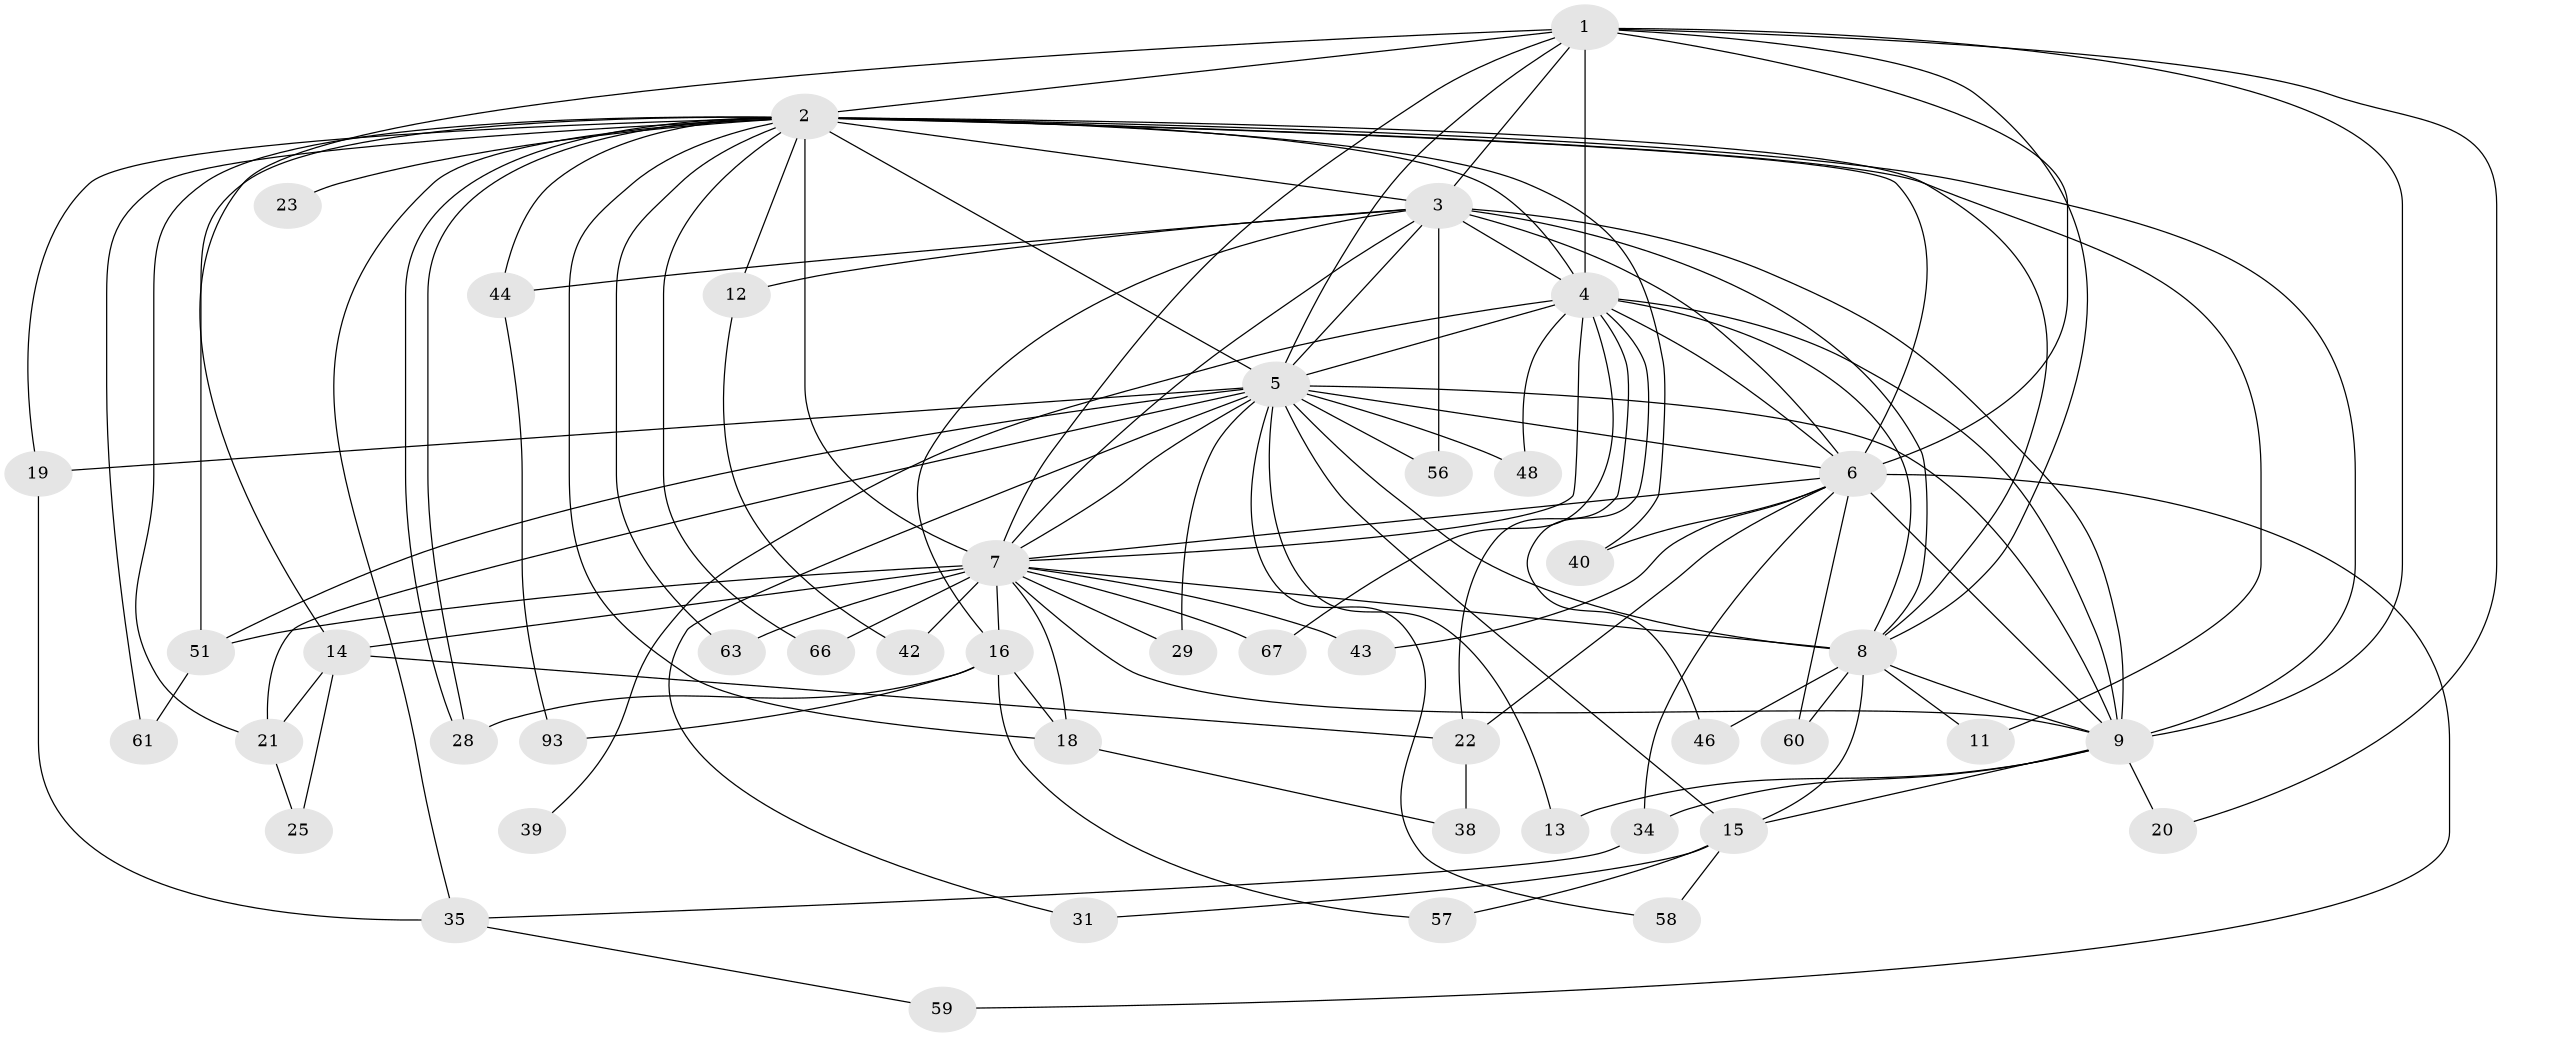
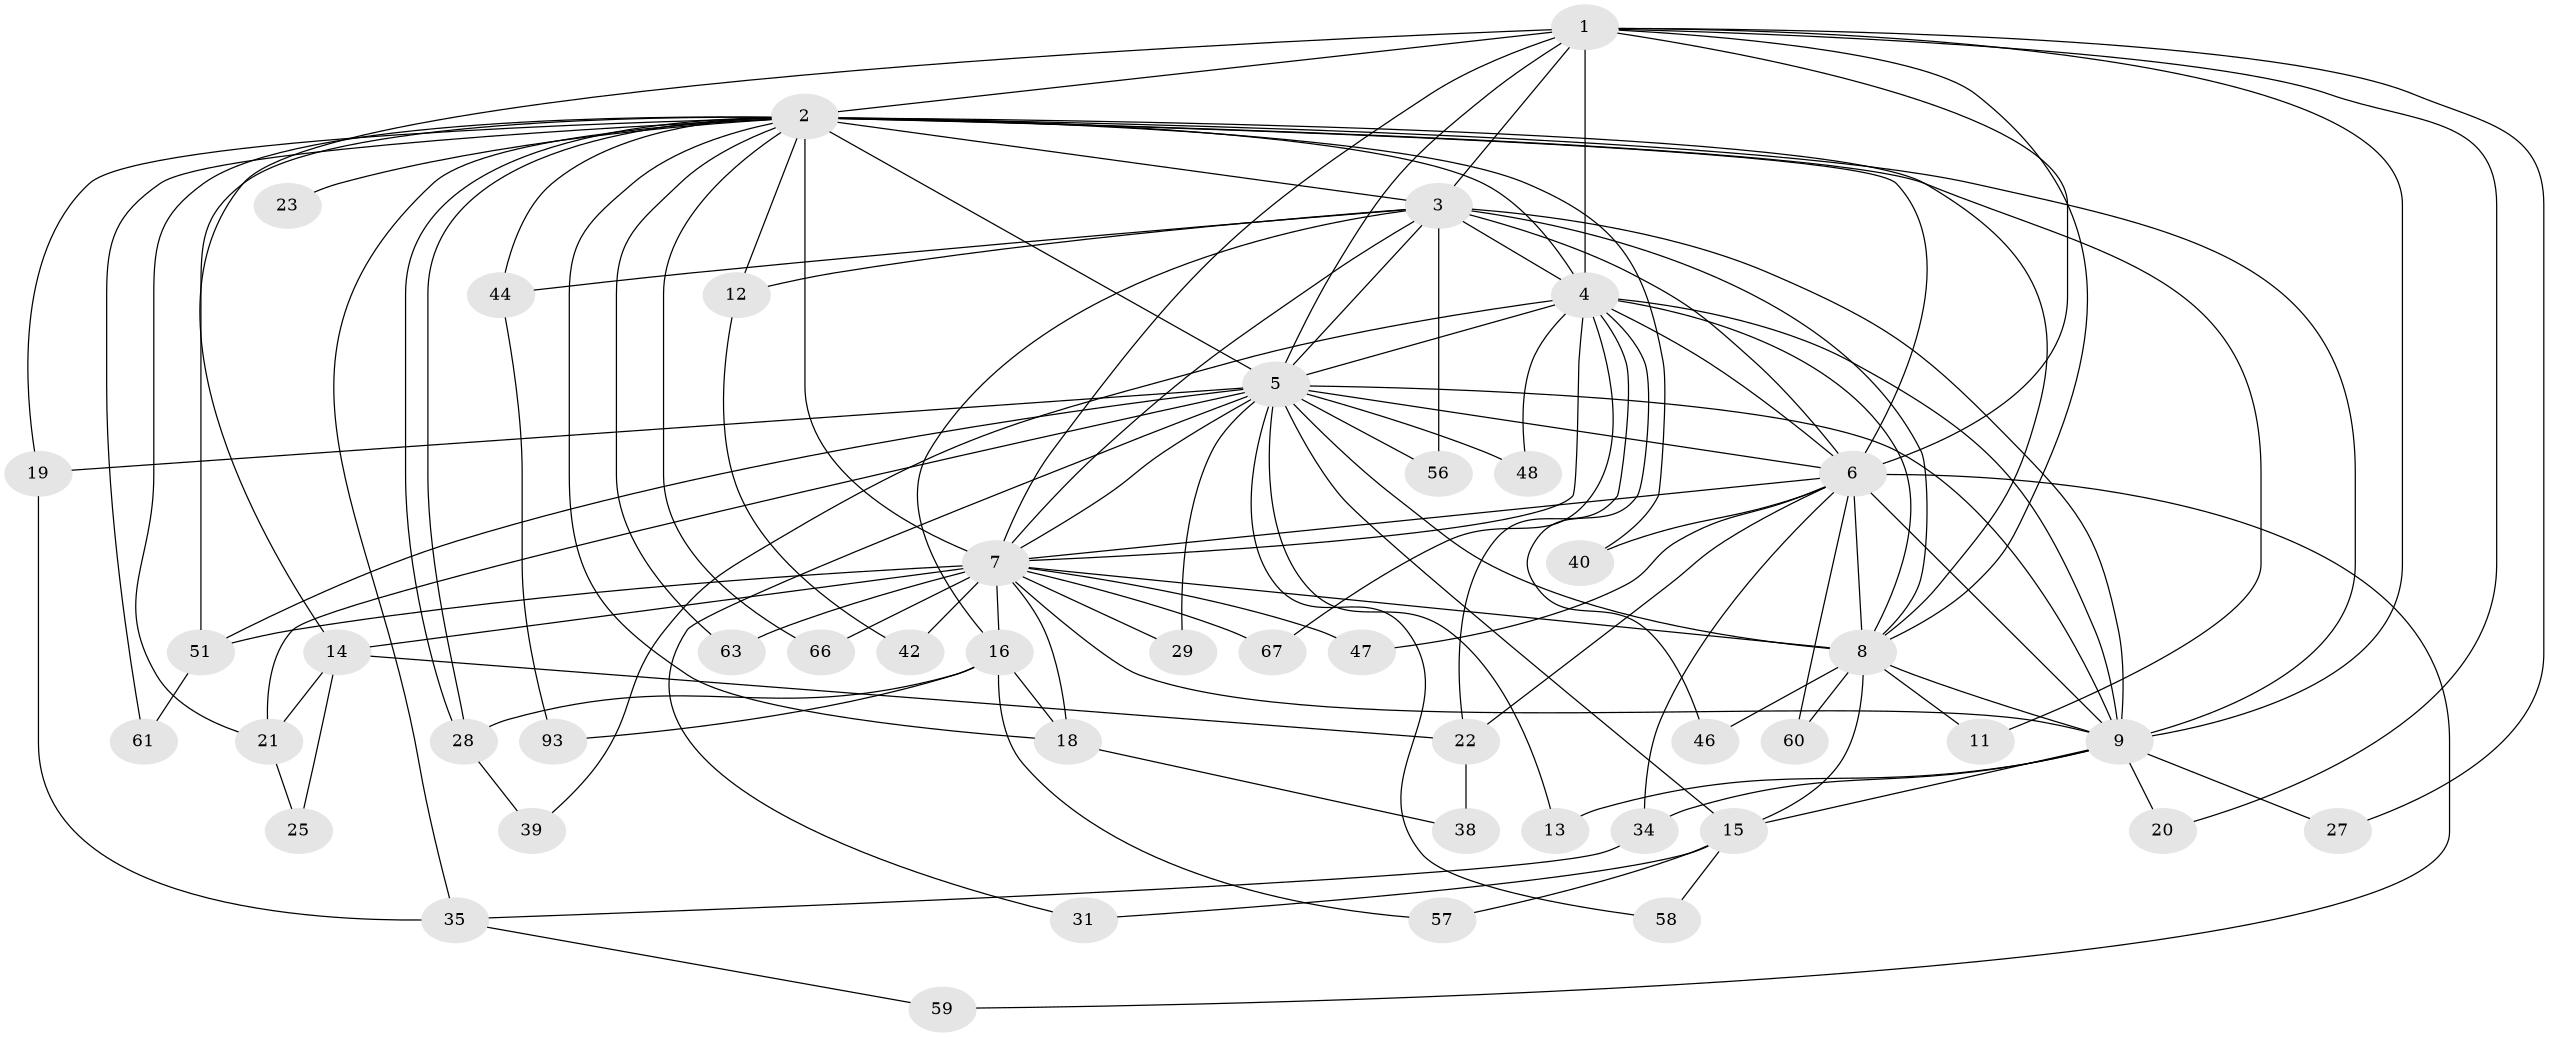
edge "6" -- "8": added
node "43": label "43" -> "47"
edge "28" -- "39": added
node "27": added
